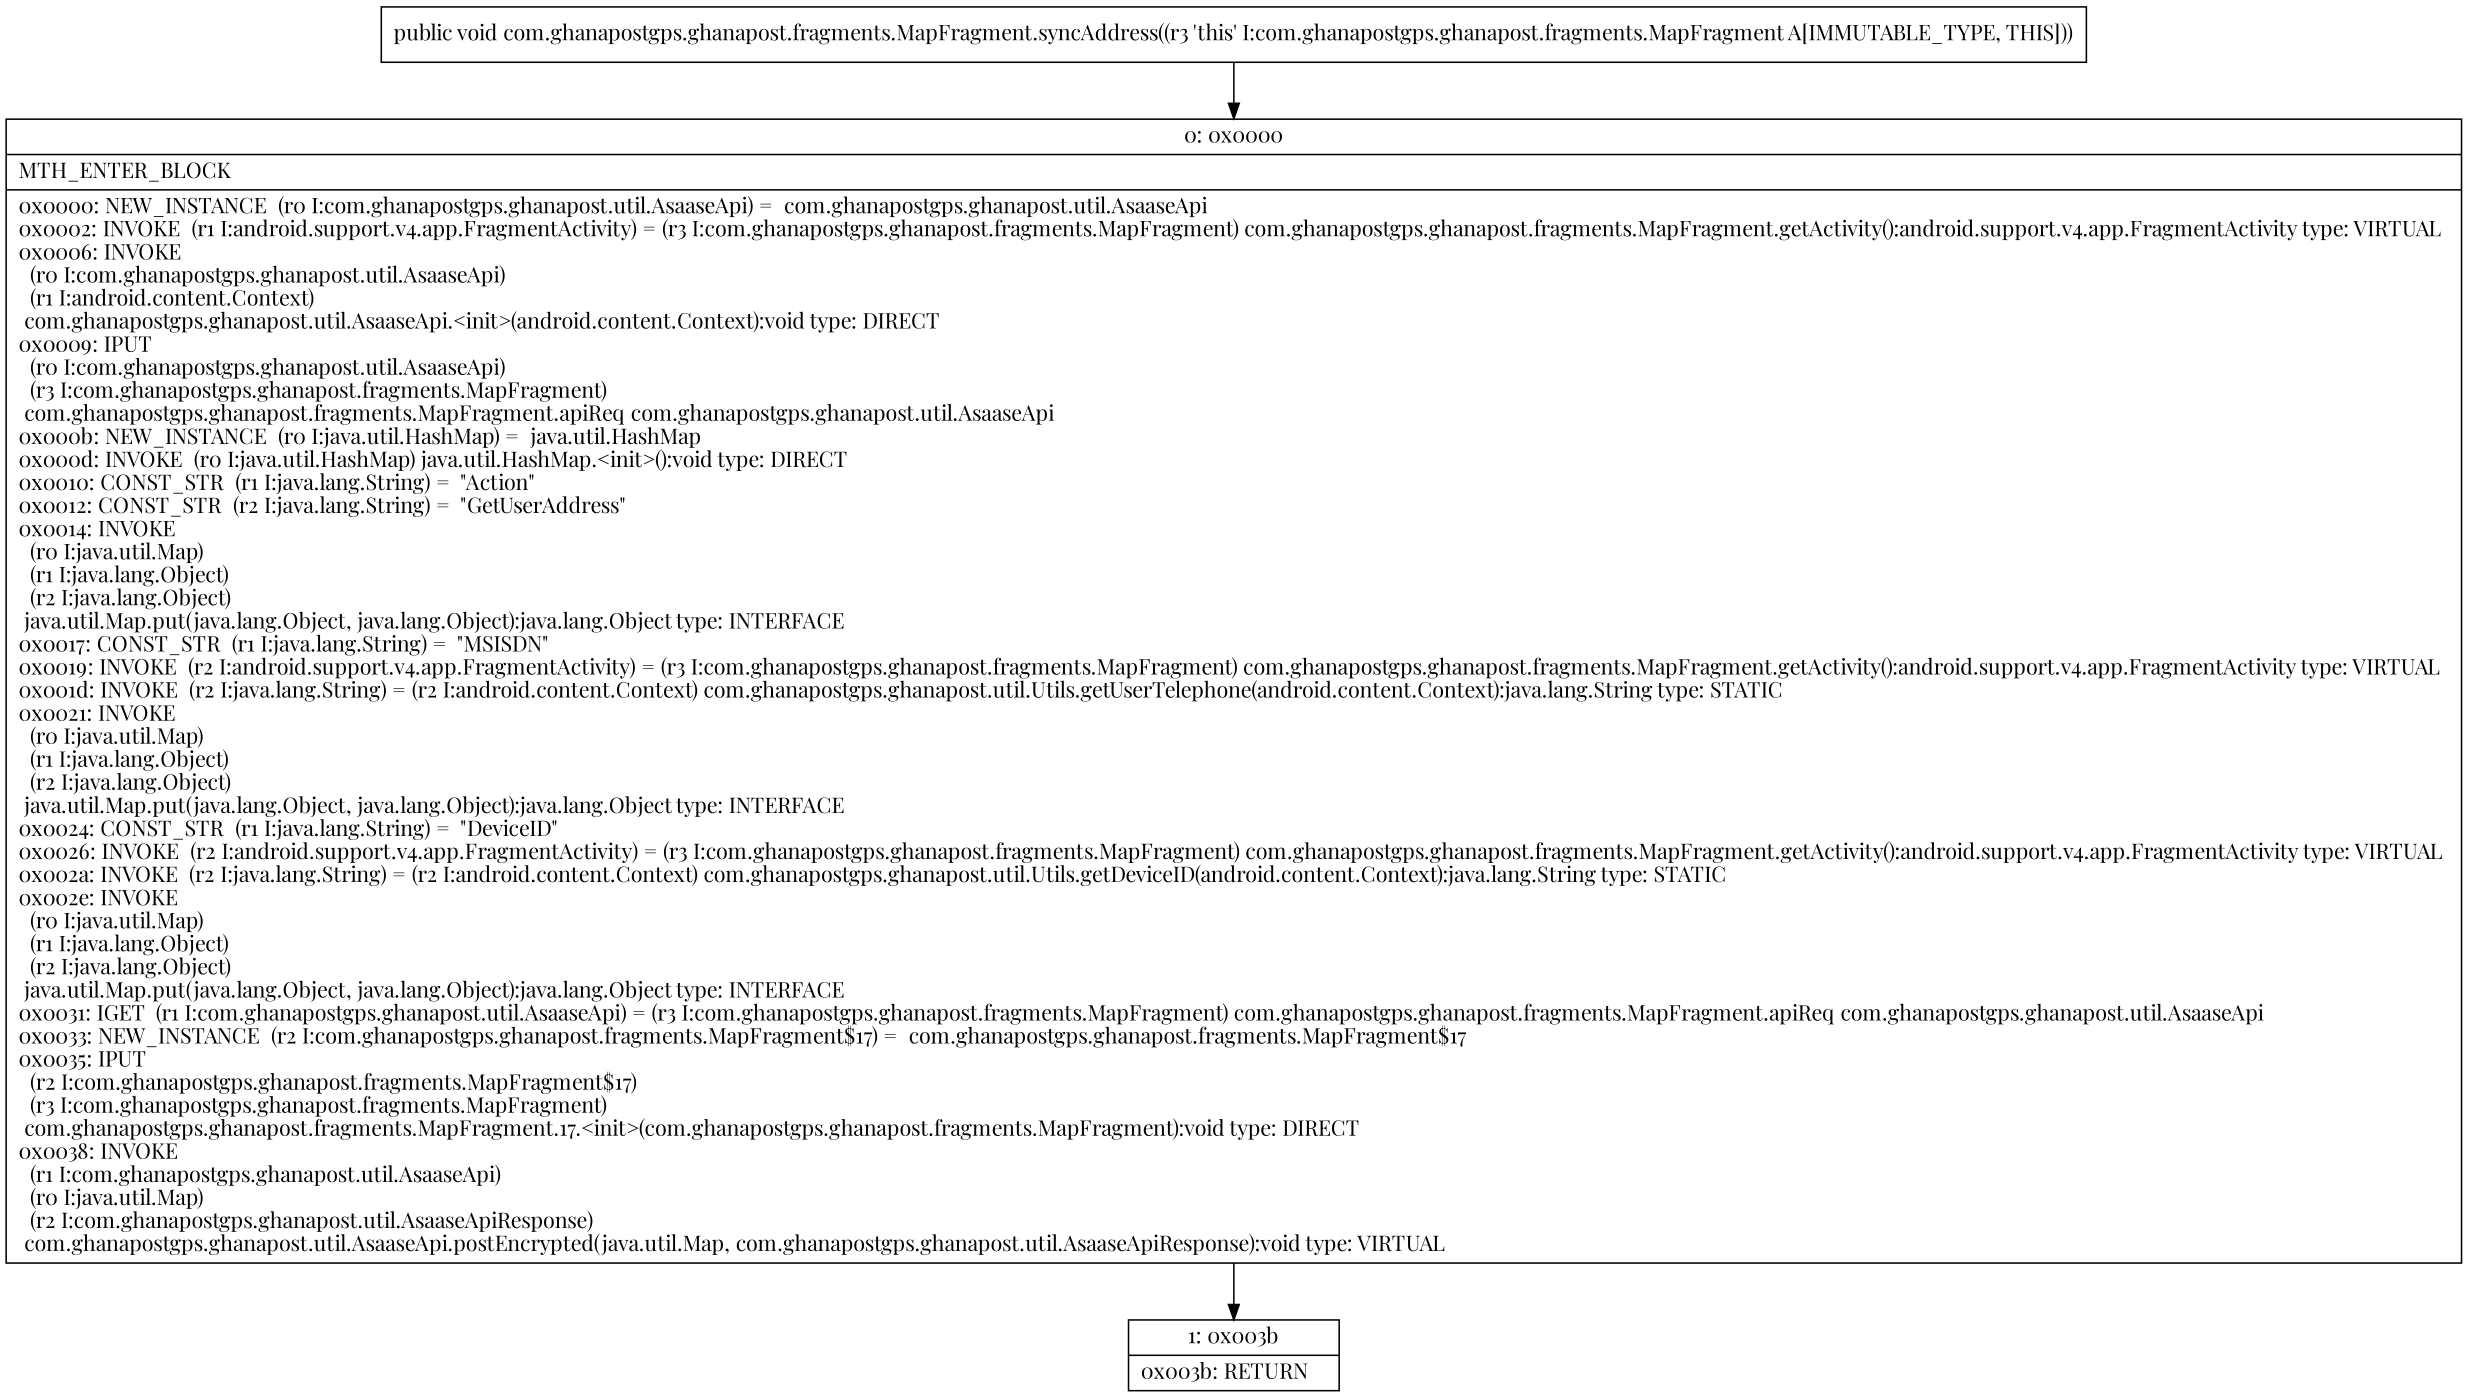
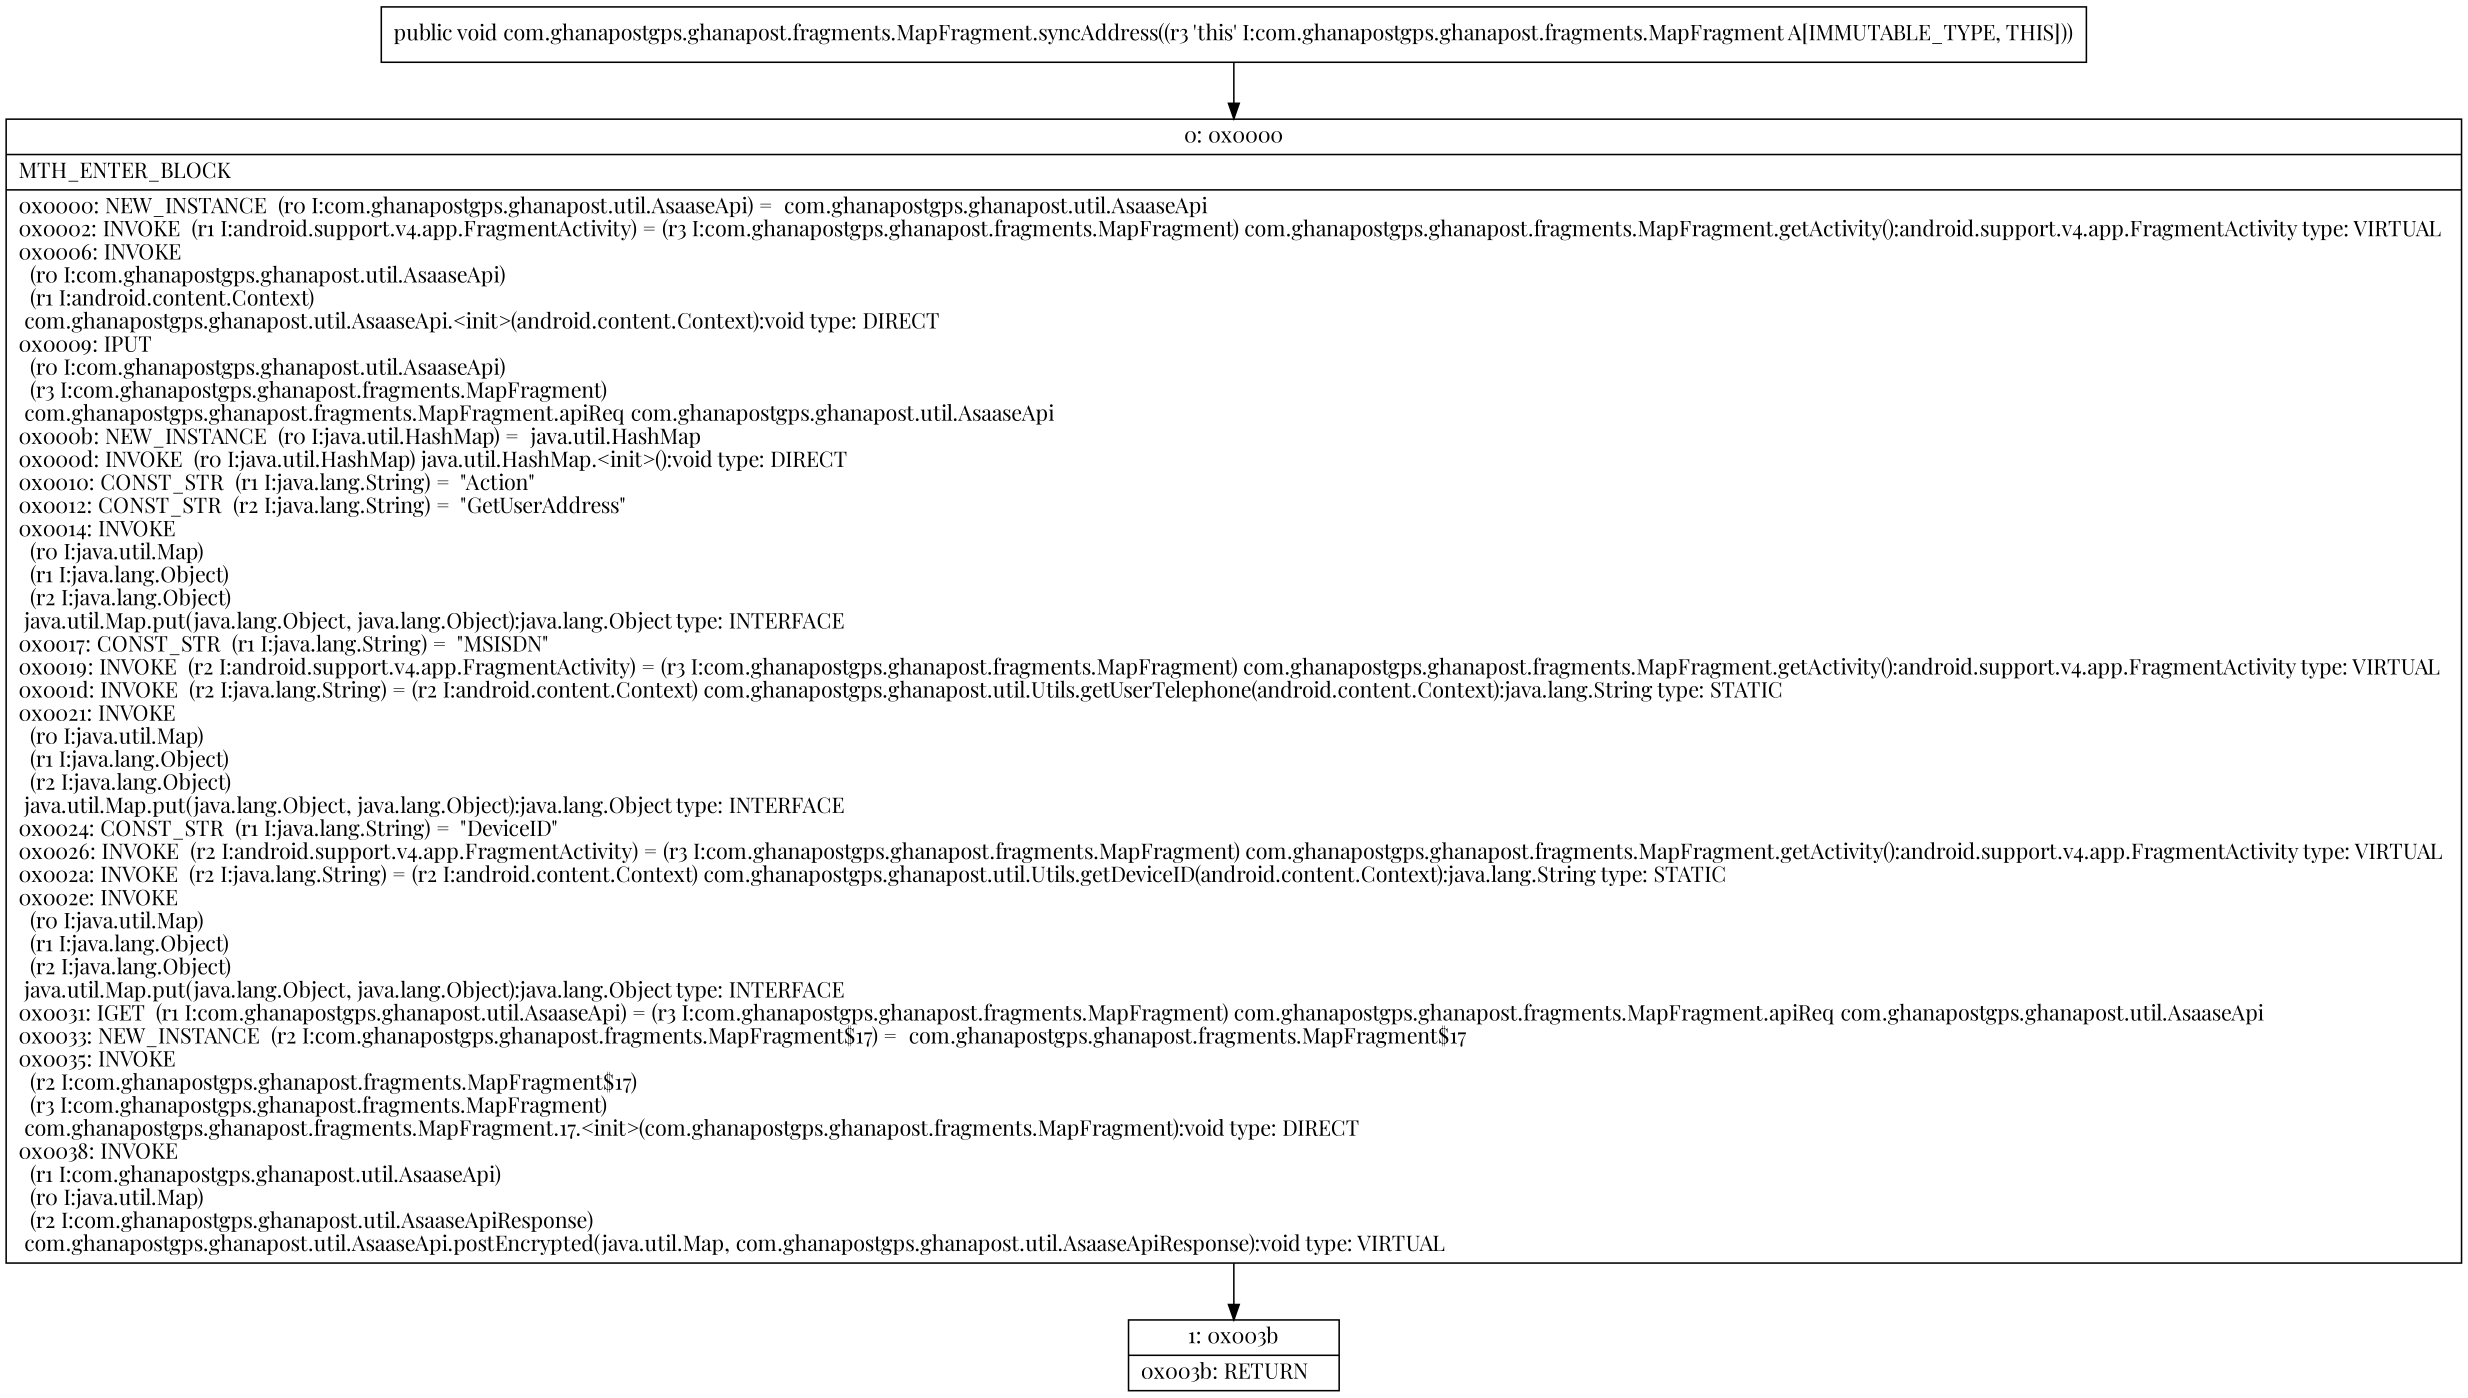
node "0: 0x0000": text "0x0035: IPUT" -> "0x0035: INVOKE"
